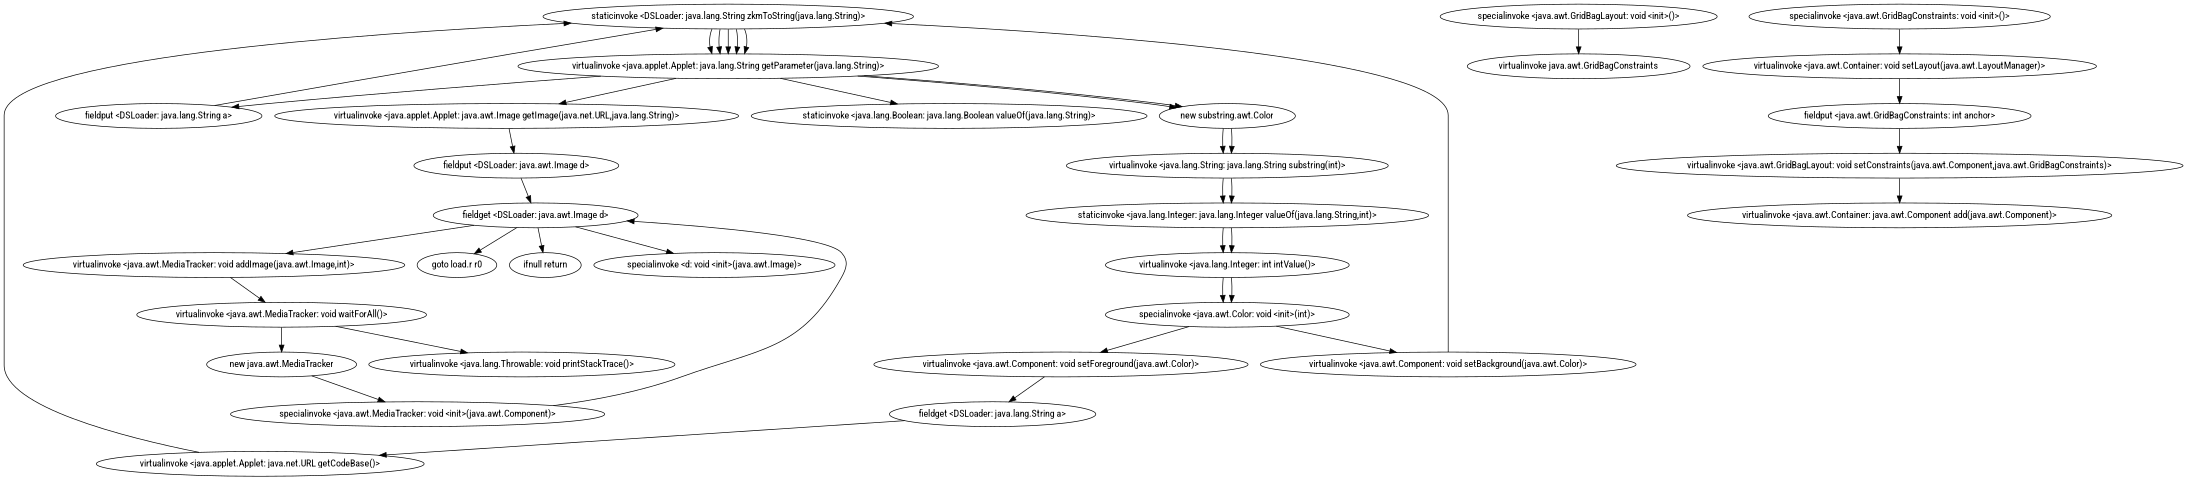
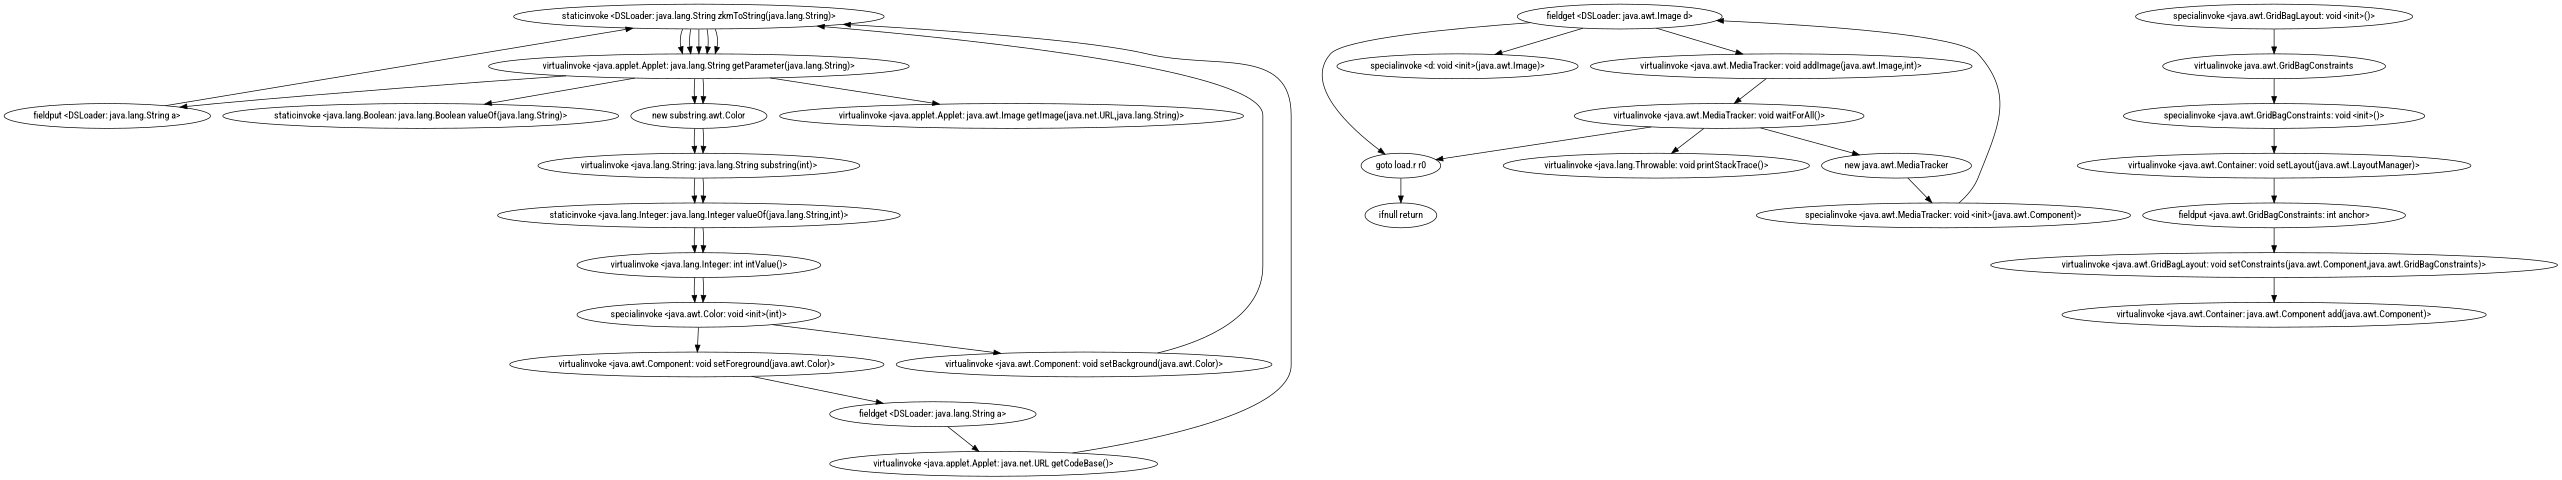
edge "virtualinvoke java.awt.GridBagConstraints" -> "specialinvoke <java.awt.GridBagConstraints: void <init>()>": added
edge "virtualinvoke <java.awt.MediaTracker: void waitForAll()>" -> "goto load.r r0": added
node "fieldput <DSLoader: java.awt.Image d>": removed
edge "fieldget <DSLoader: java.awt.Image d>" -> "ifnull return": now "goto load.r r0" -> "ifnull return"
